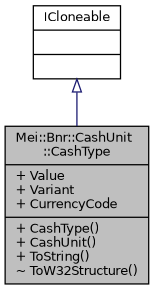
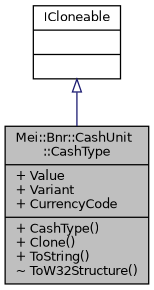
node "Mei::Bnr::CashUnit": text "+ CashUnit()" -> "+ Clone()"
